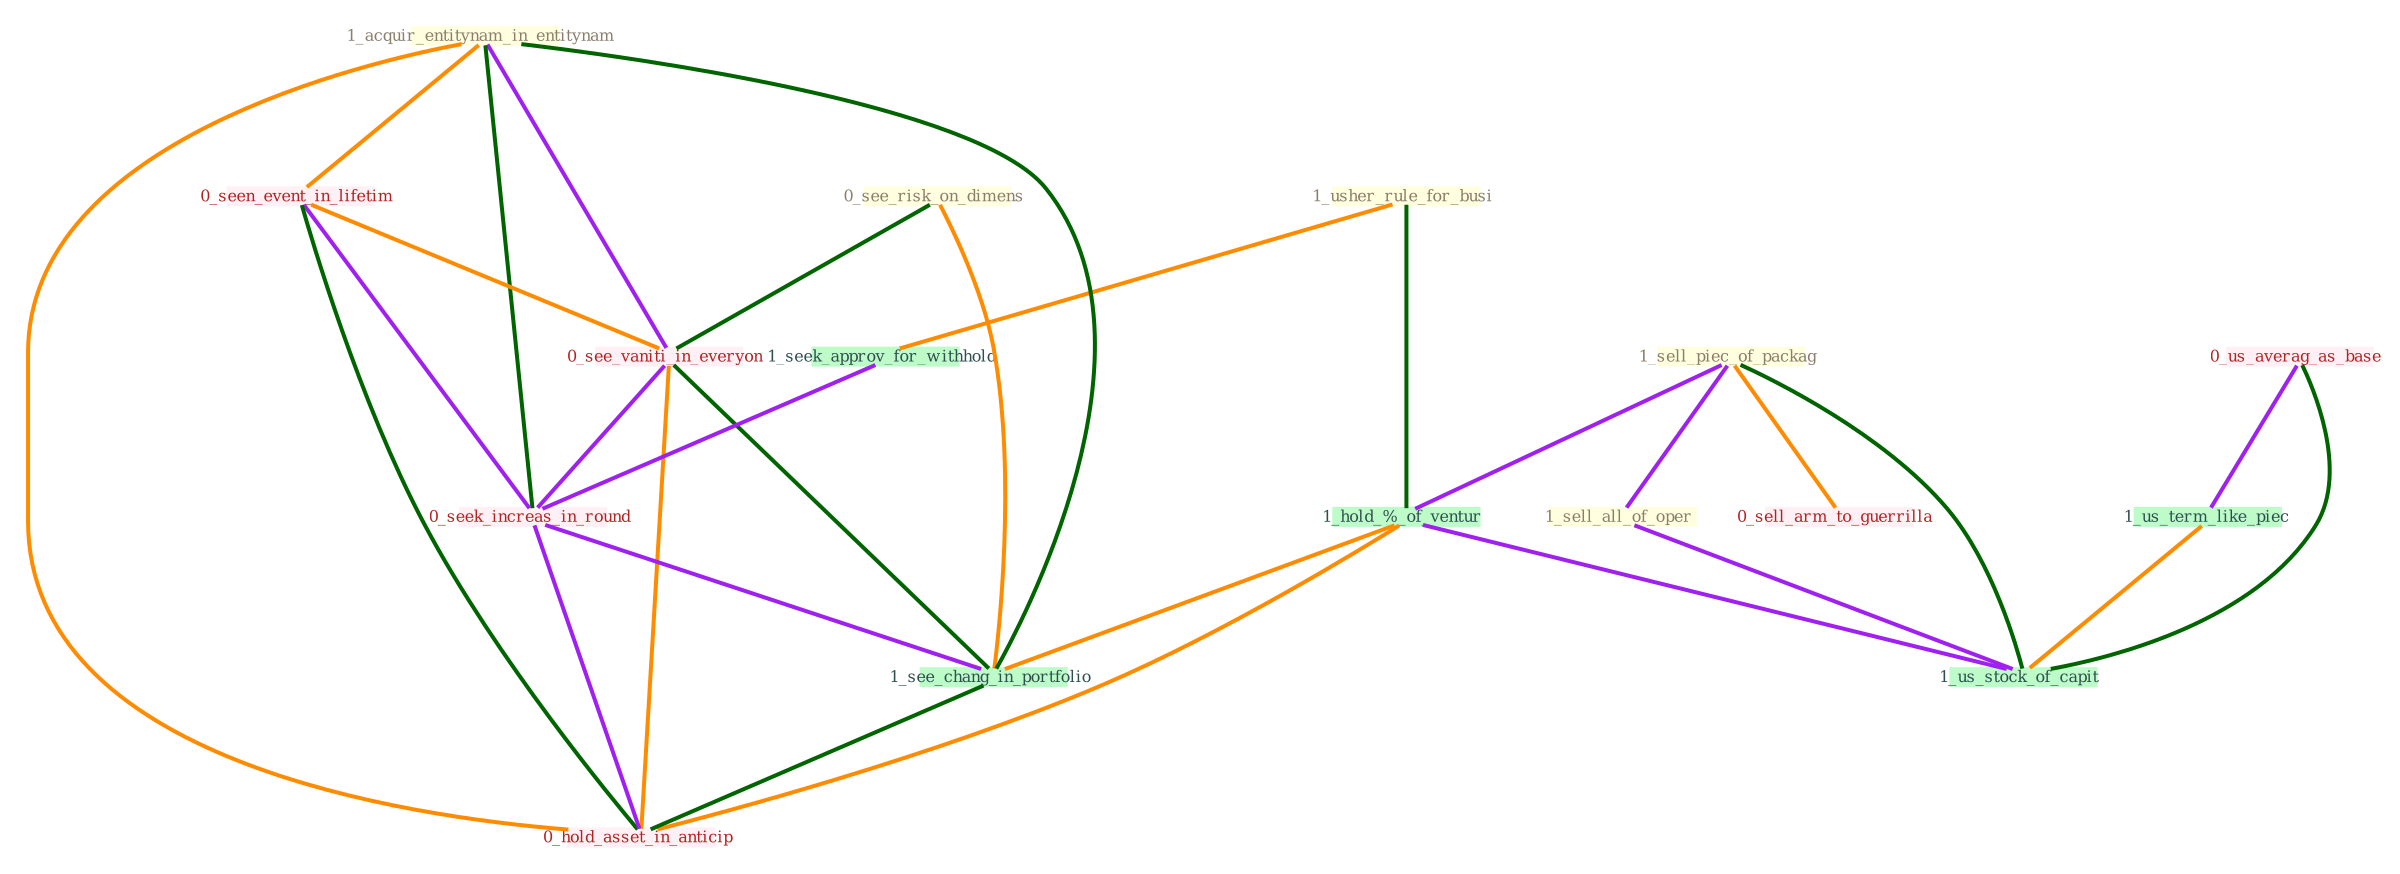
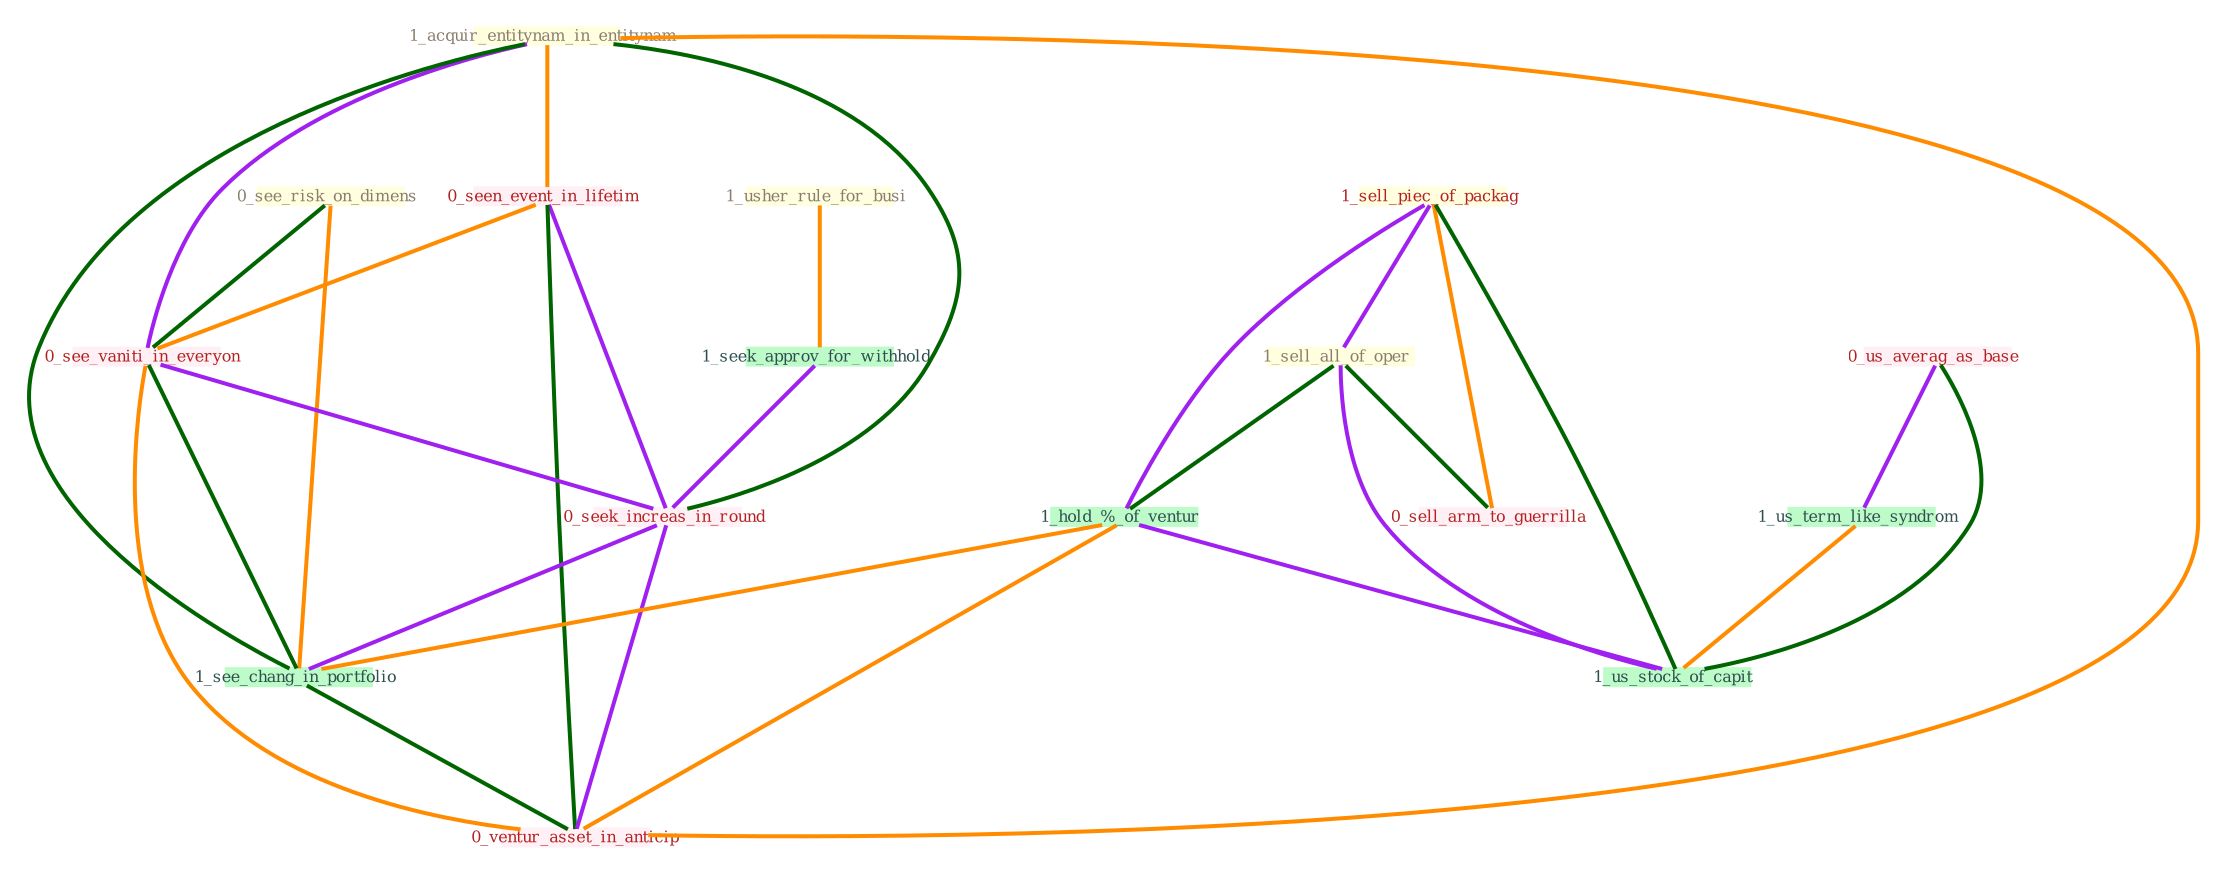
edge "1_usher_rule_for_busi" -- "1_hold_%_of_ventur": now "1_sell_all_of_oper" -- "1_hold_%_of_ventur"
node "1_sell_piec_of_packag": fontcolor #8b7d6b -> #b22222
edge "1_sell_all_of_oper" -- "0_sell_arm_to_guerrilla": added
node "1_us_term_like_piec": label "1_us_term_like_piec" -> "1_us_term_like_syndrom"
node "0_hold_asset_in_anticip": label "0_hold_asset_in_anticip" -> "0_ventur_asset_in_anticip"
